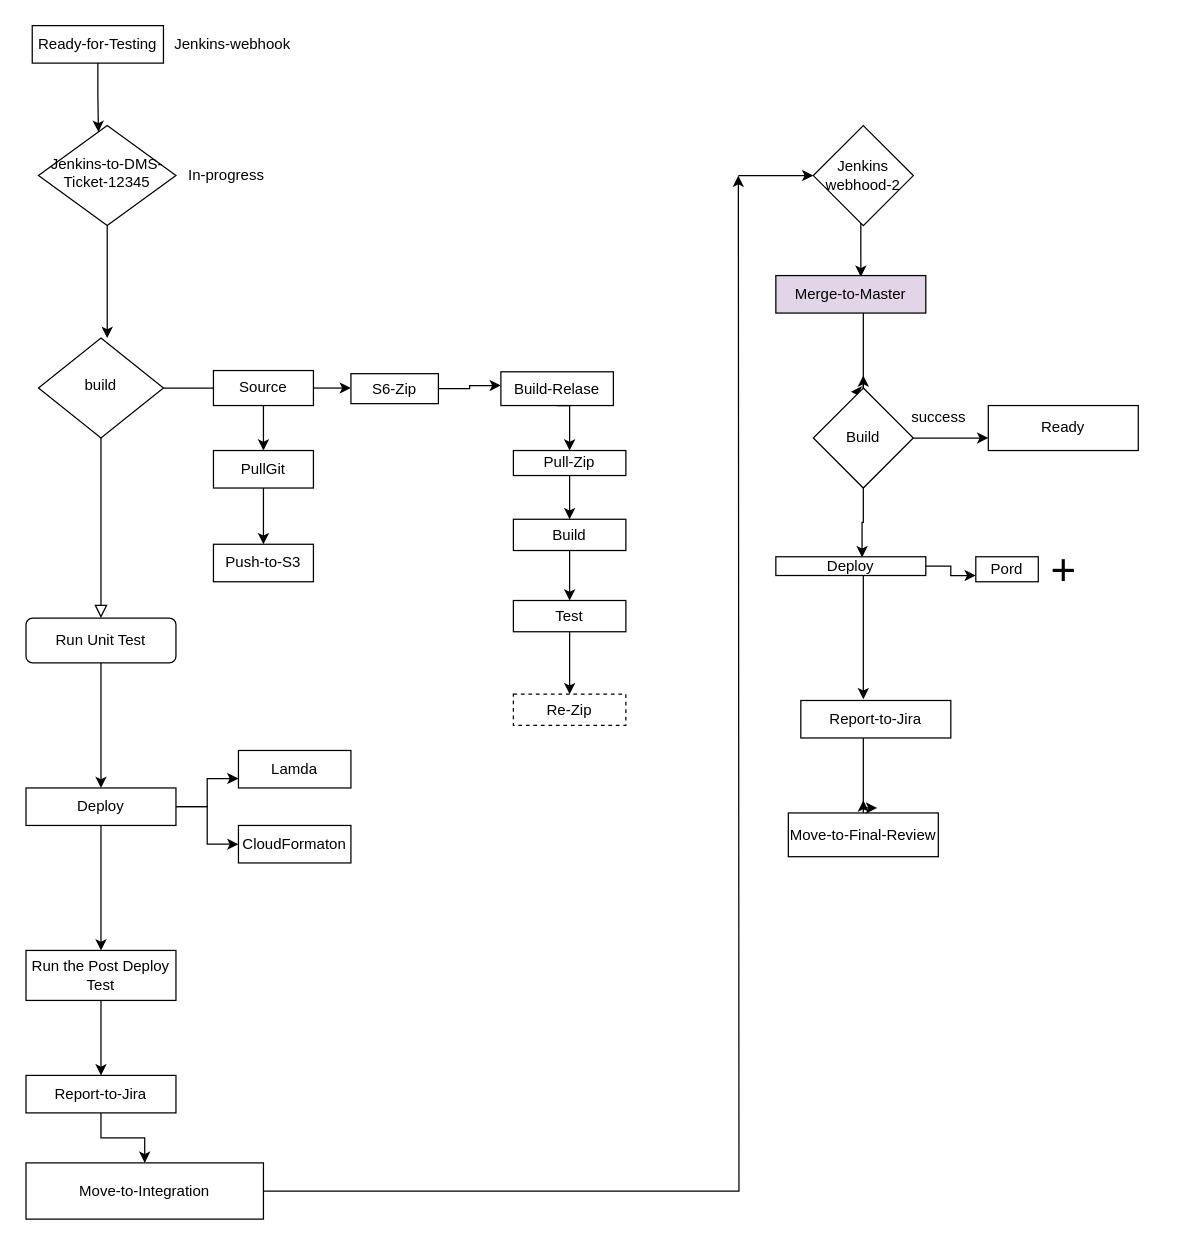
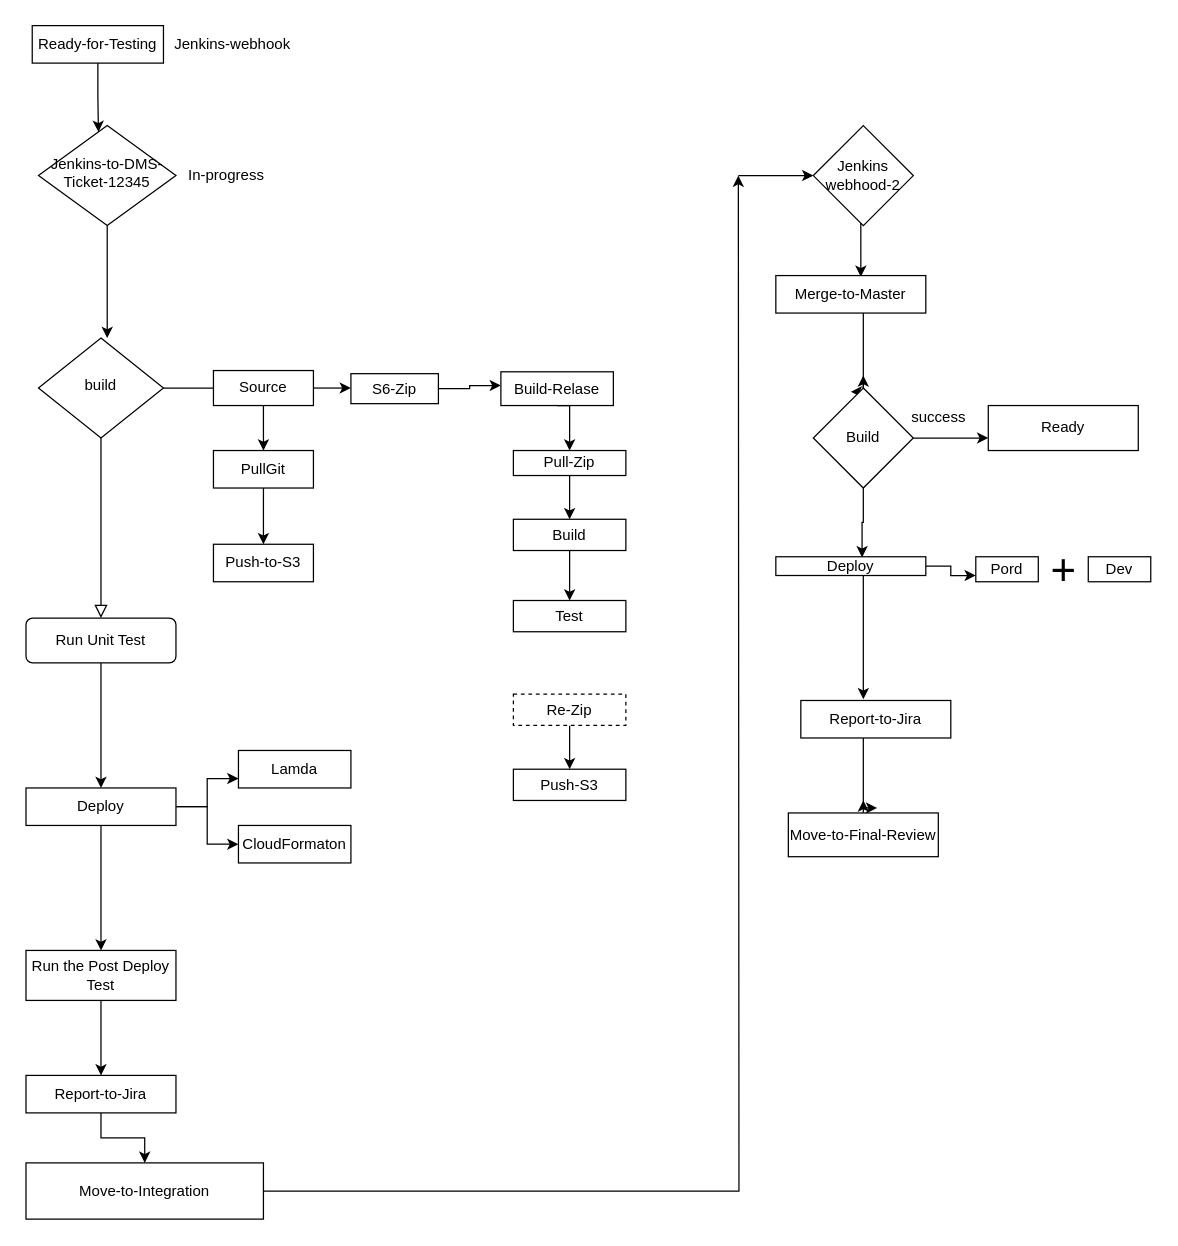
node "Merge-to-Master": fillcolor #e1d5e7 -> #ffffff
node "Dev": added
edge "Test" -> "Re-Zip": removed
edge "Re-Zip" -> "Push-S3": added
node "Push-S3": added
